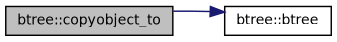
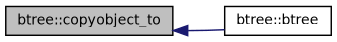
edge "btree::copyobject_to" -> "btree::btree": reversed
